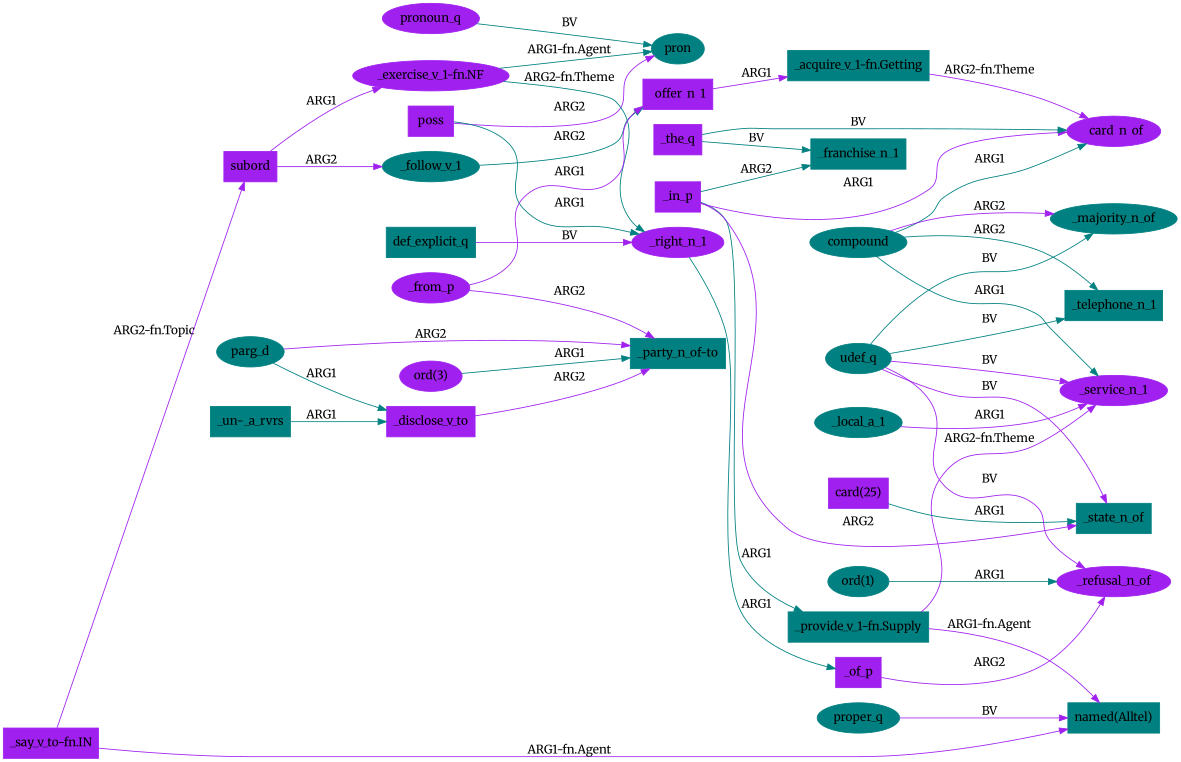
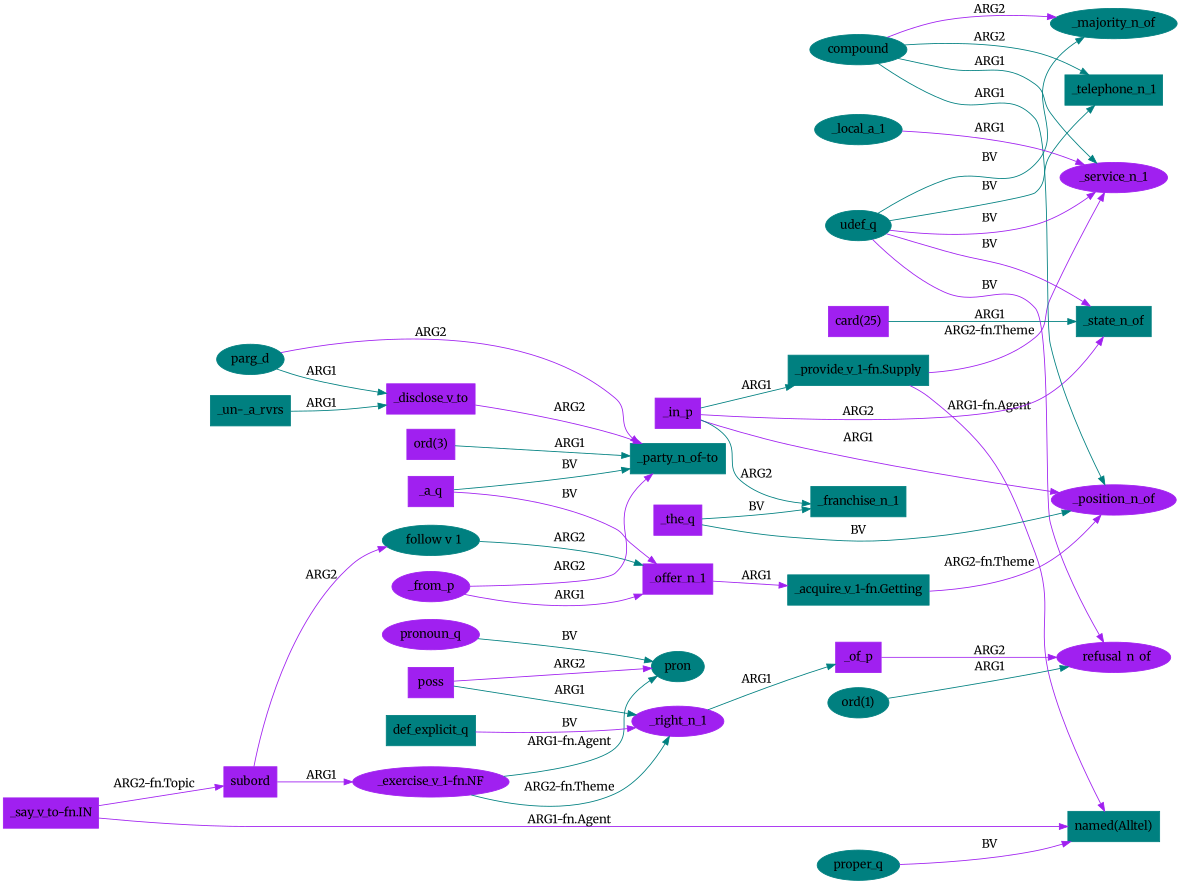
node "_card_n_of": label "_card_n_of" -> "_position_n_of"
node "ord(3)": shape ellipse -> box
node "_a_q": added
